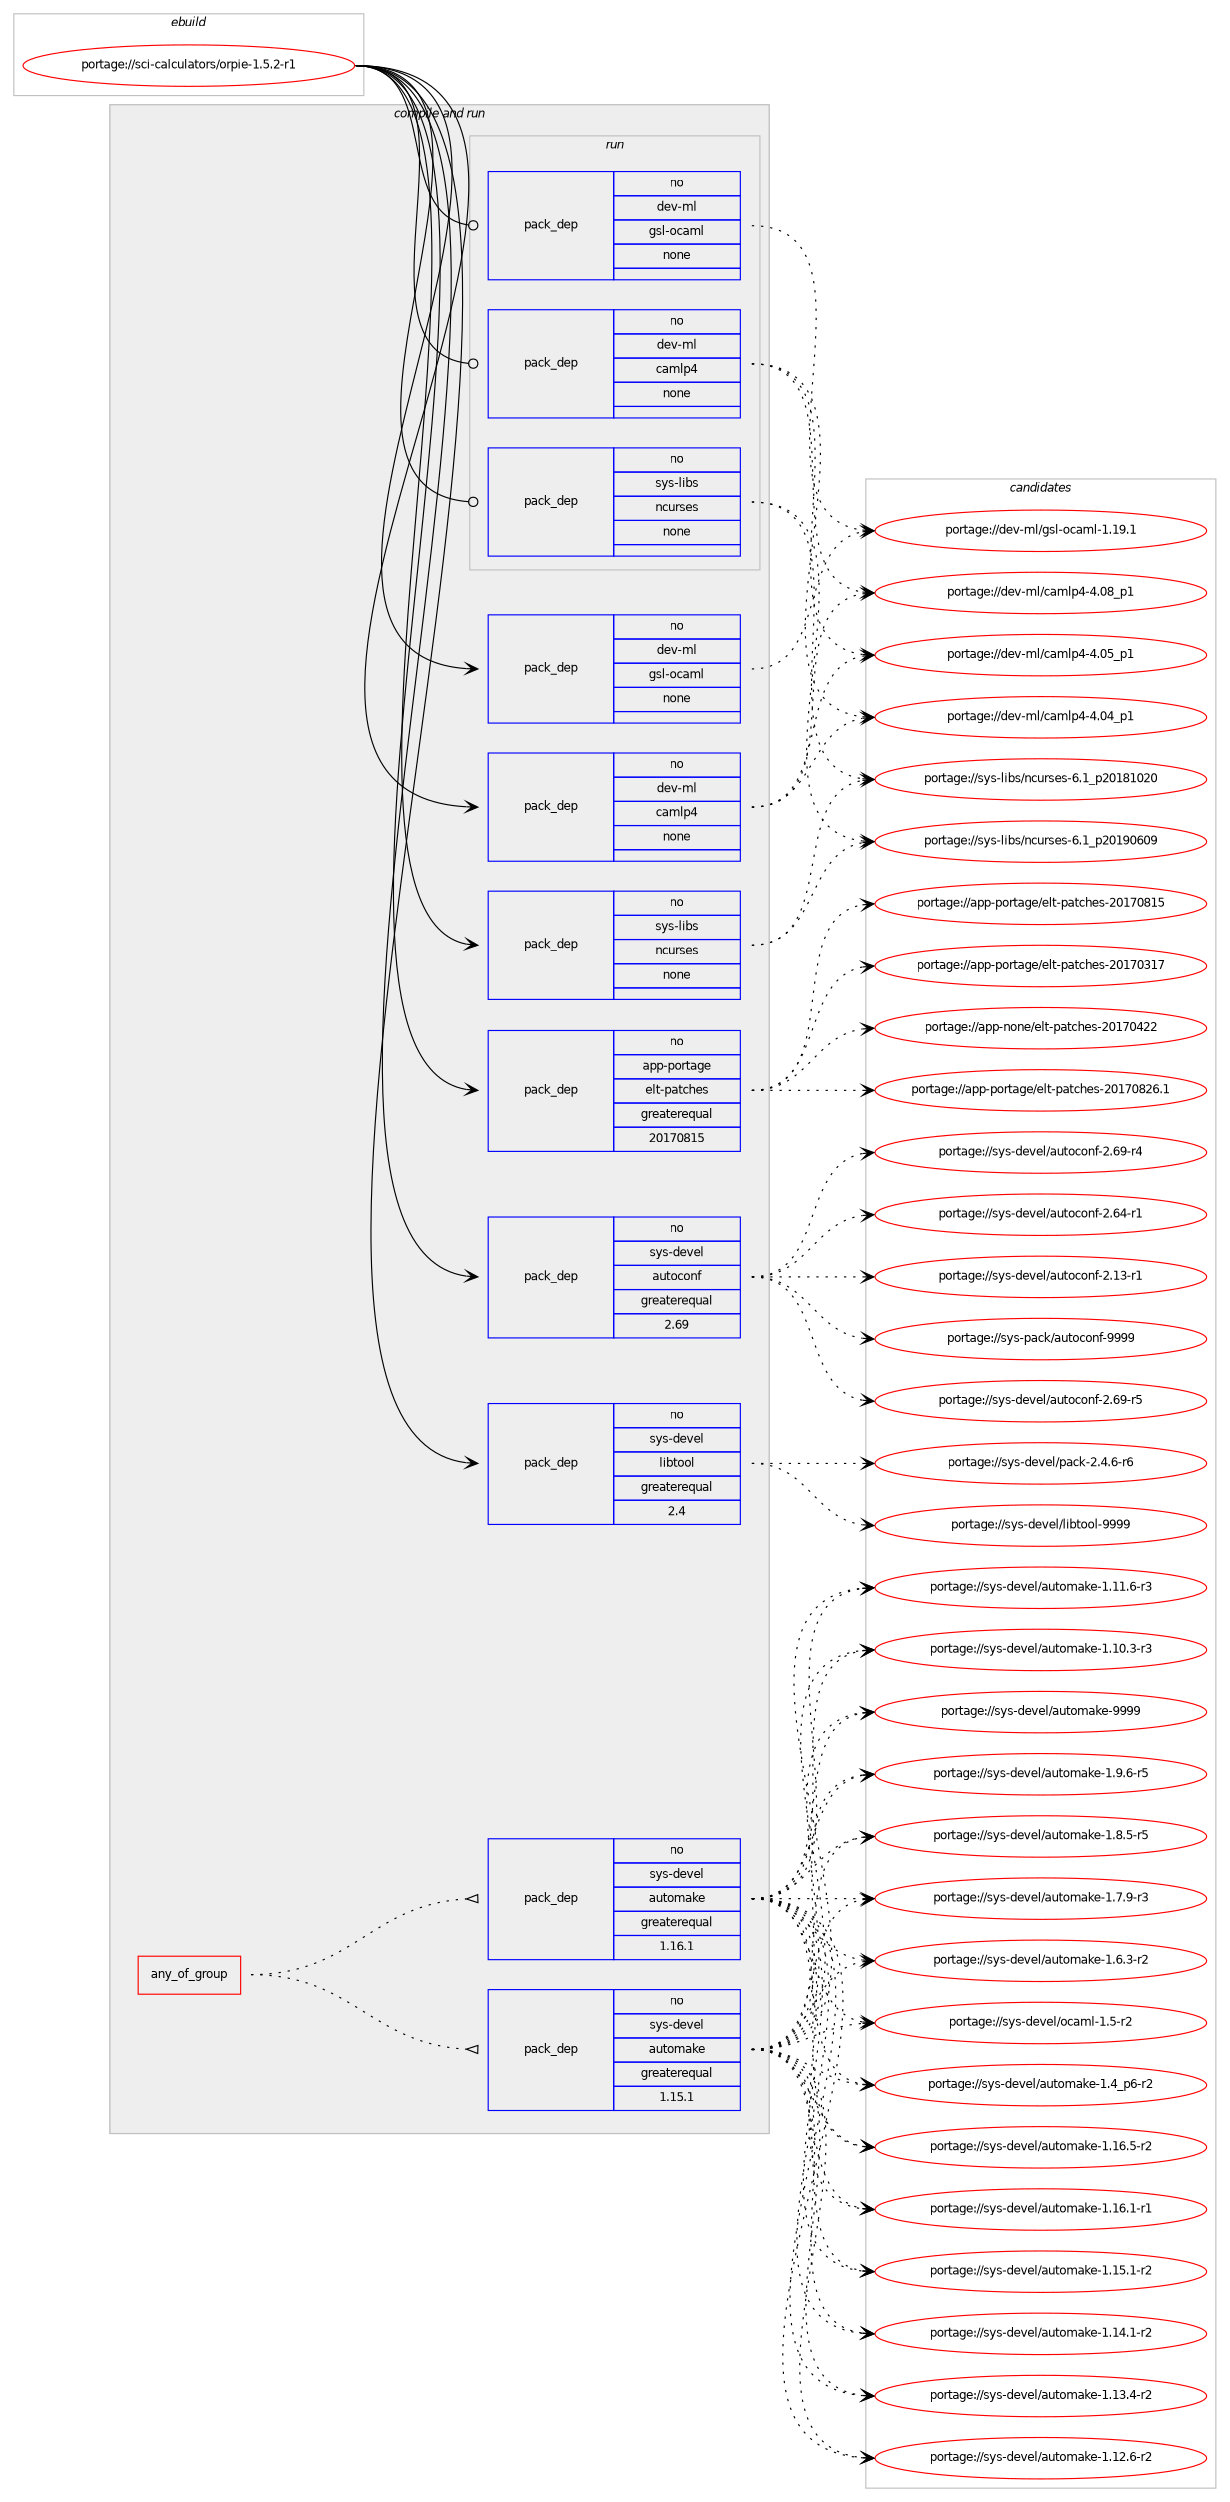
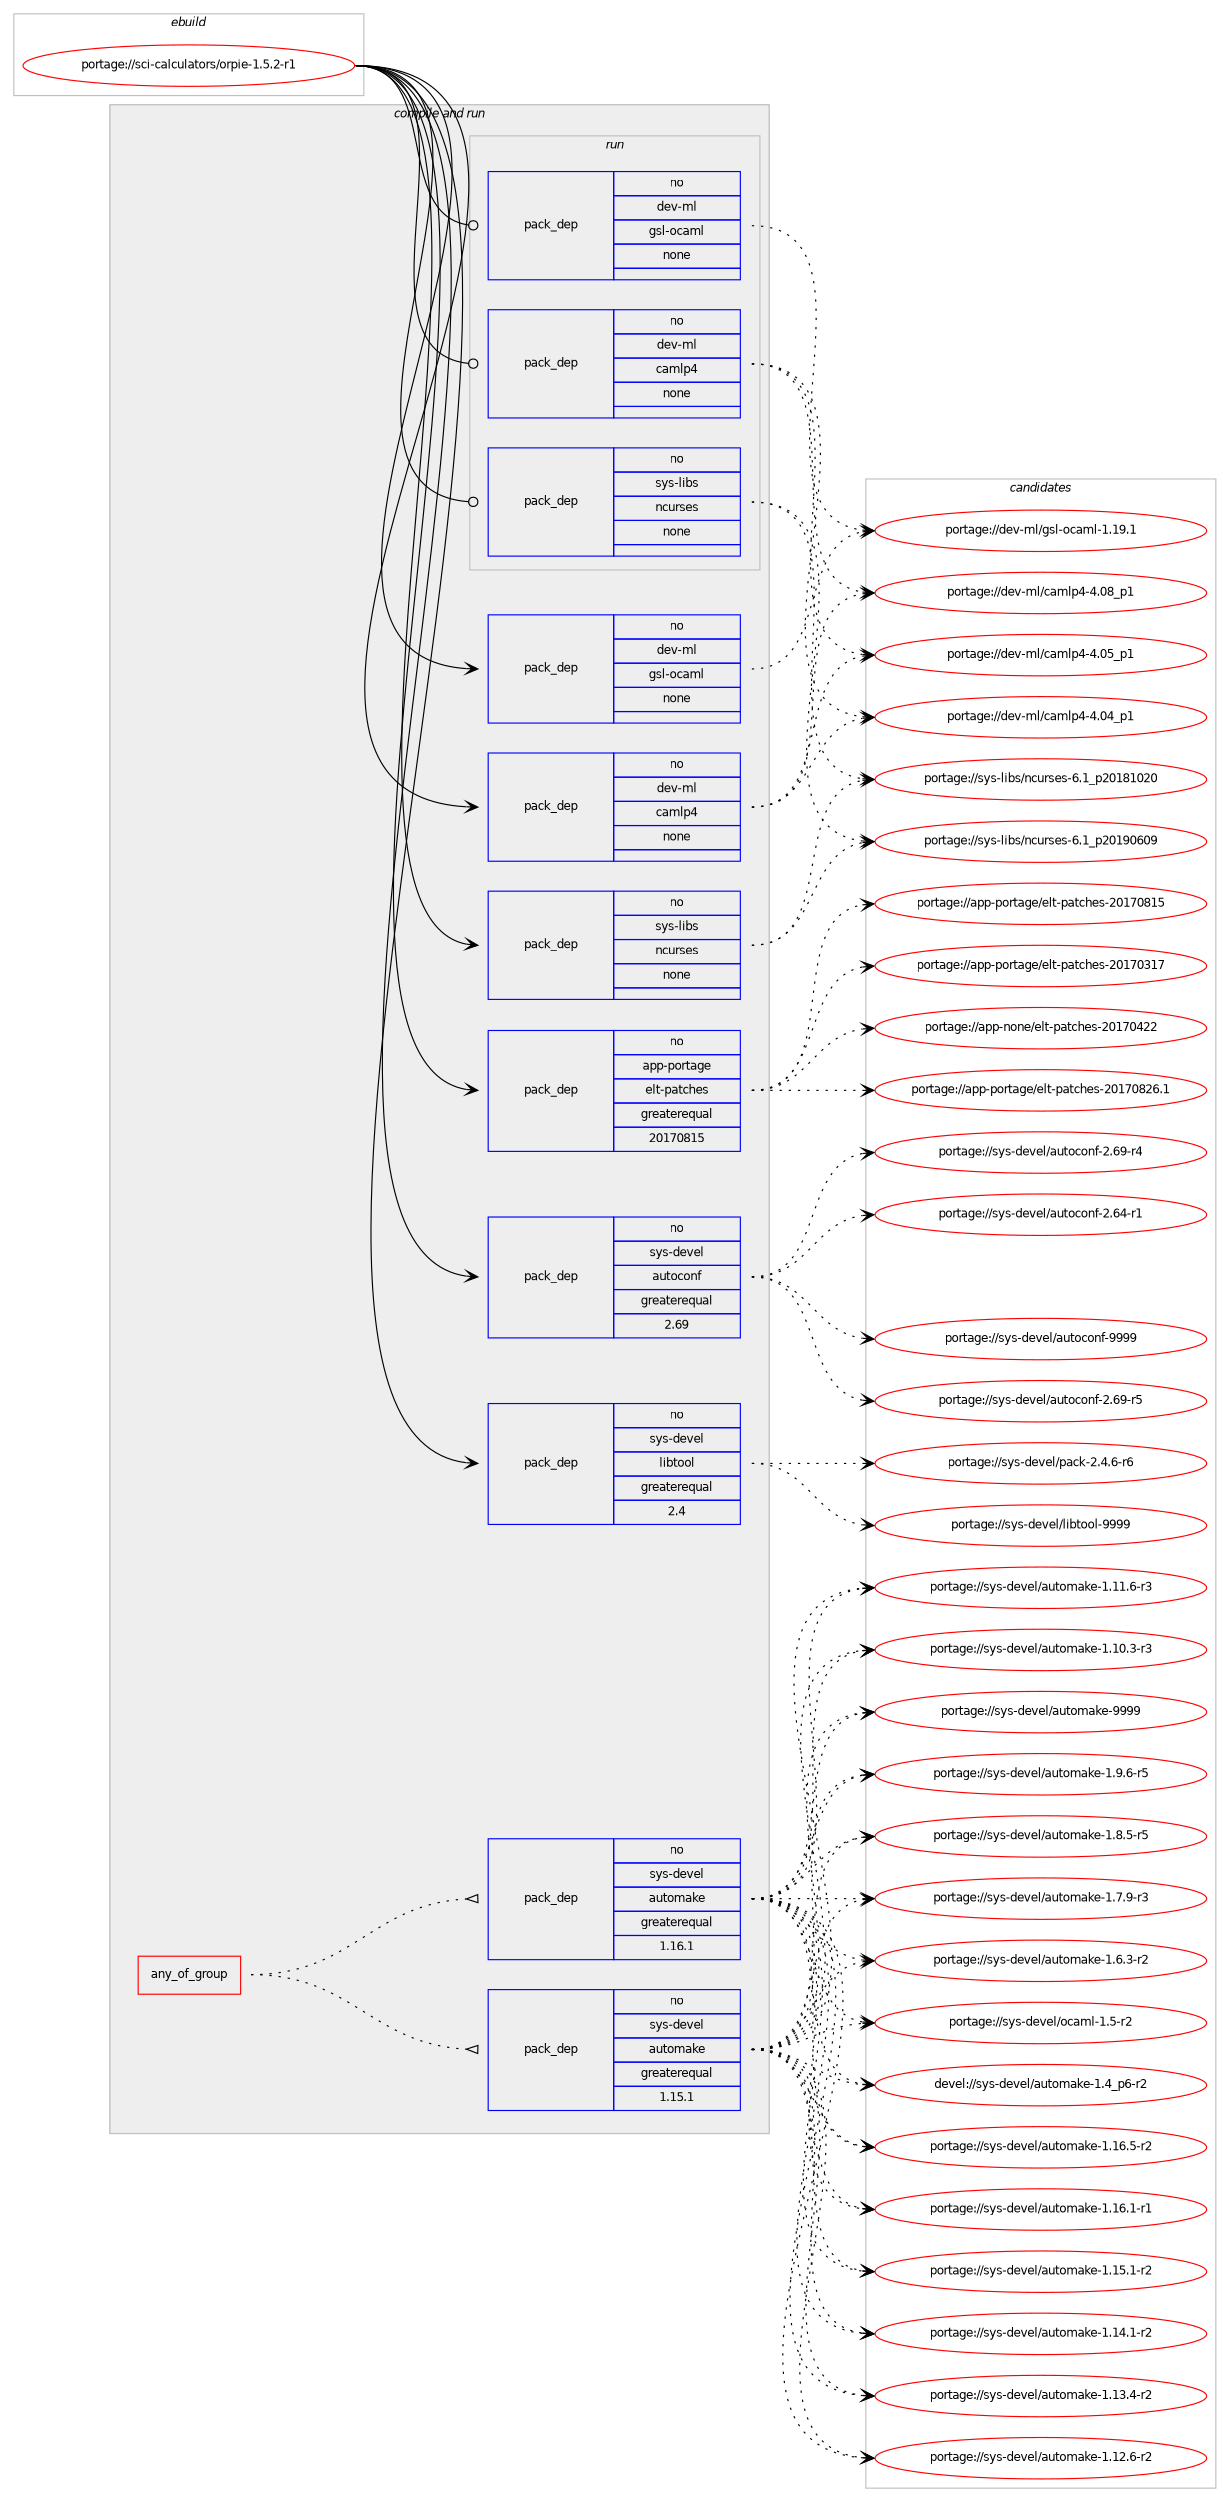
node "portage://sys-devel/autoconf-2.13-r1": removed
node "portage://sys-pack/autoconf-9999": label "portage://sys-pack/autoconf-9999" -> "portage://sys-devel/autoconf-9999"
node "portage://sys-devel/automake-1.4_p6-r2": label "portage://sys-devel/automake-1.4_p6-r2" -> "devel://sys-devel/automake-1.4_p6-r2"
